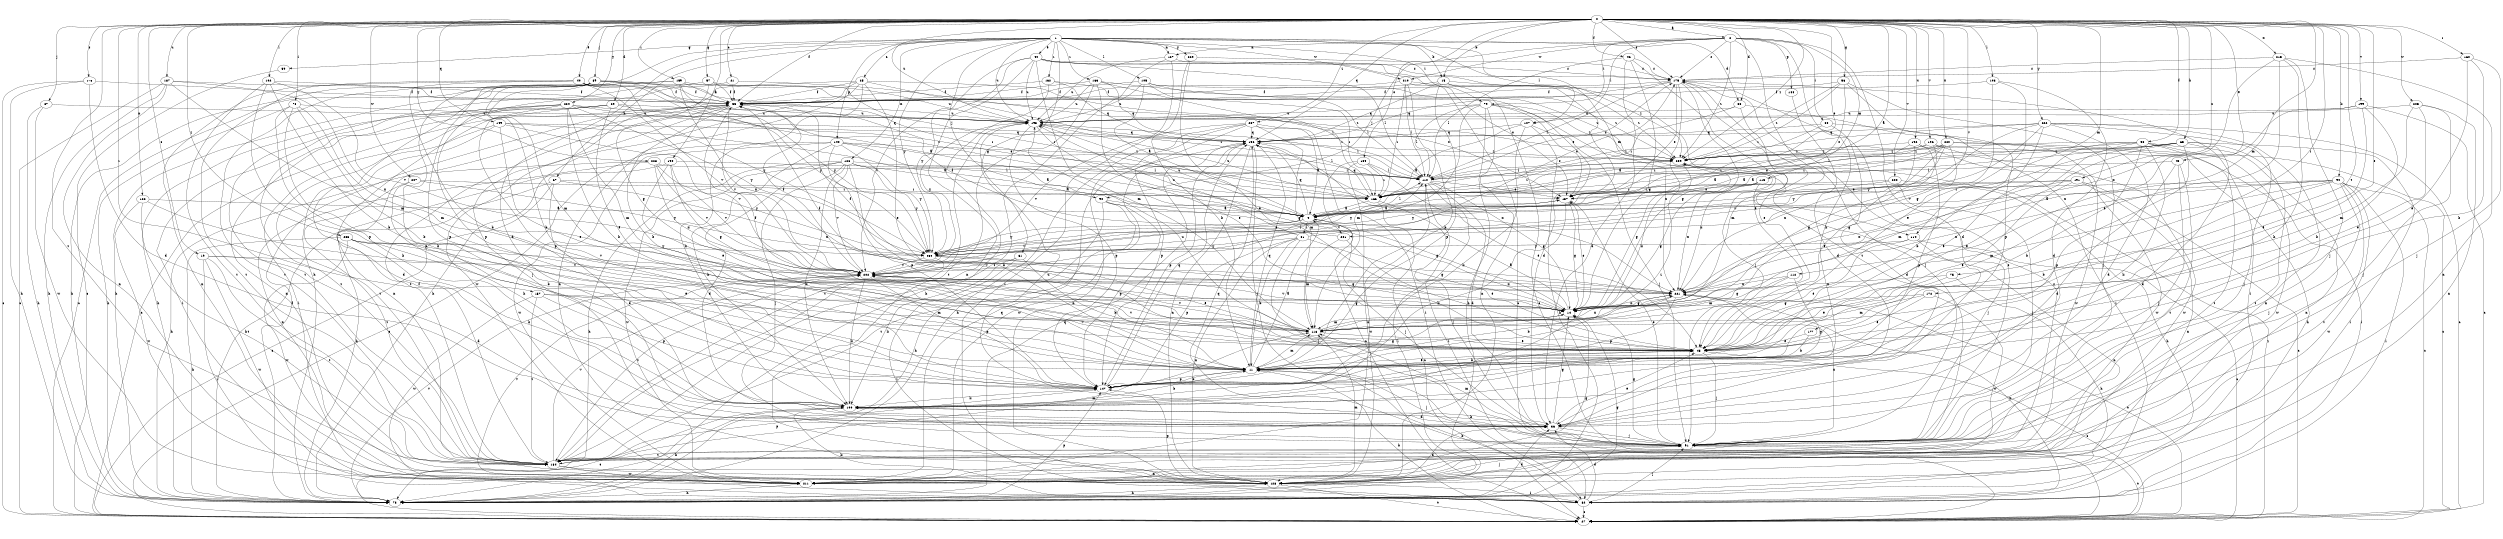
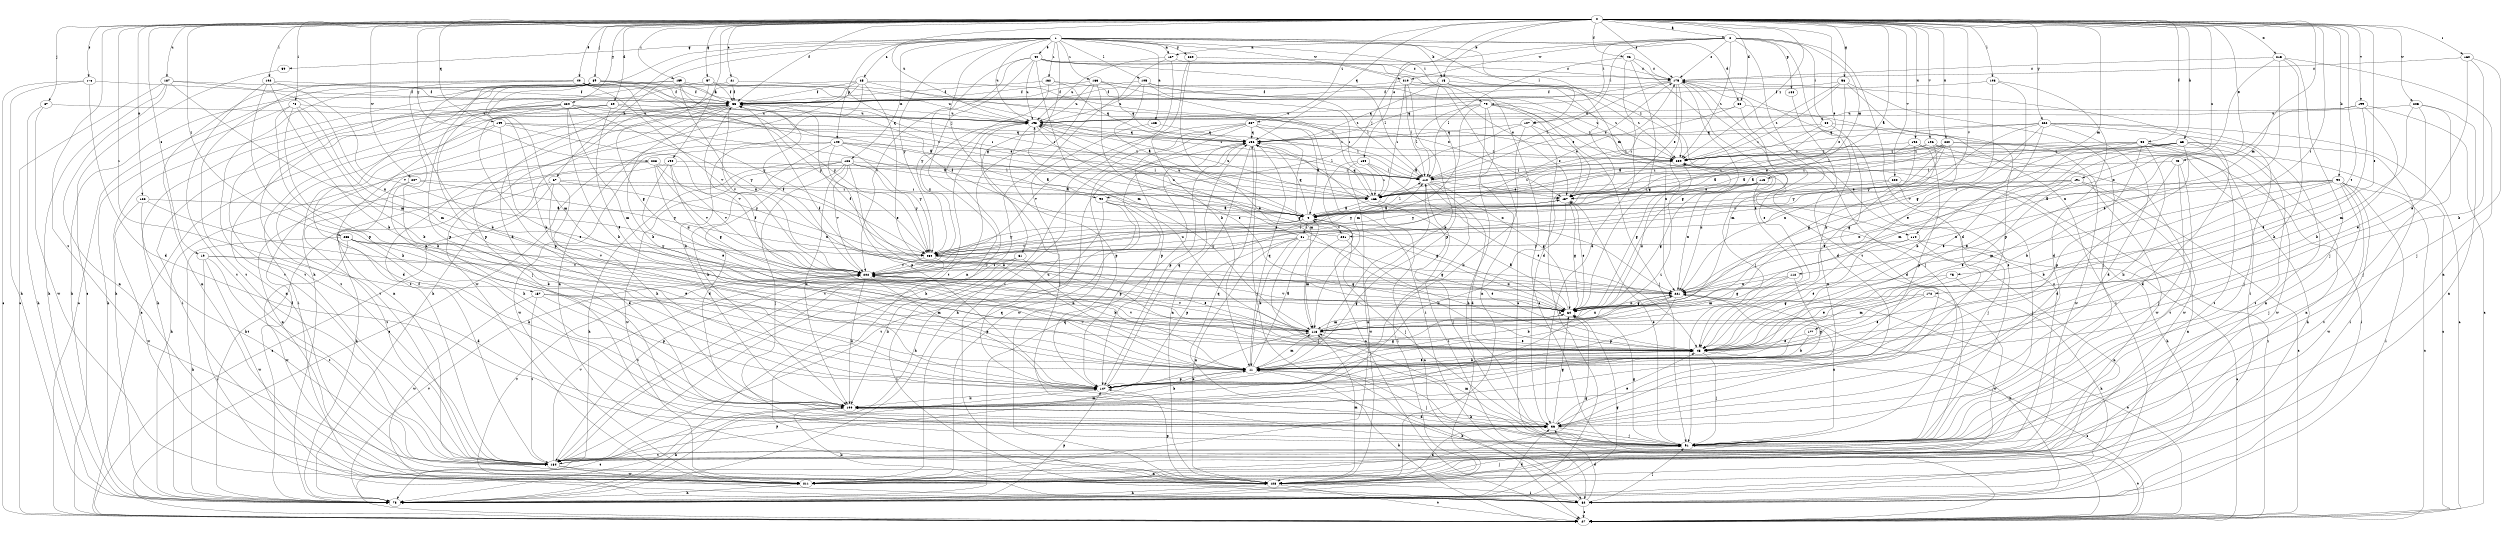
node "125": added
edge "67" -> "100": added, label "k"
node "14": label "14" -> "64"
